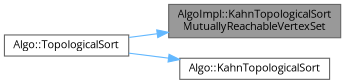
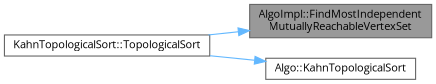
node "AlgoImpl::KahnTopologicalSort MutuallyReachableVertexSet": label "AlgoImpl::KahnTopologicalSort MutuallyReachableVertexSet" -> "AlgoImpl::FindMostIndependent MutuallyReachableVertexSet"
node "Algo::TopologicalSort": label "Algo::TopologicalSort" -> "KahnTopologicalSort::TopologicalSort"
